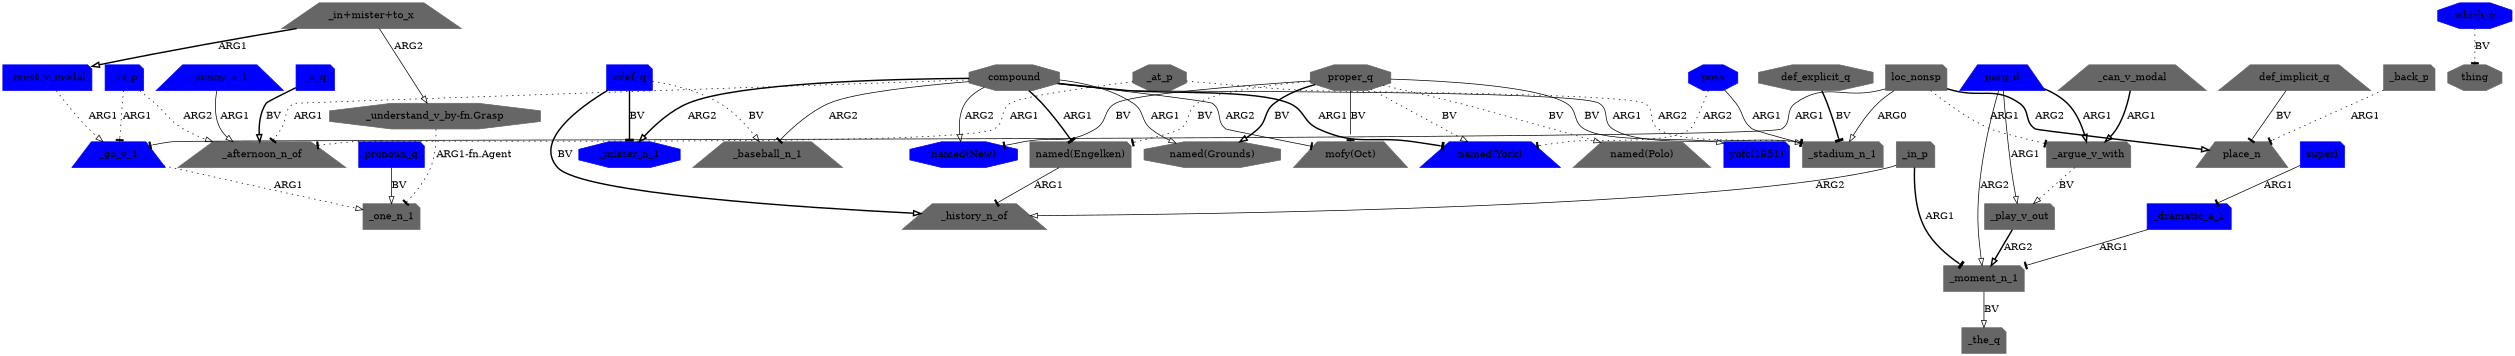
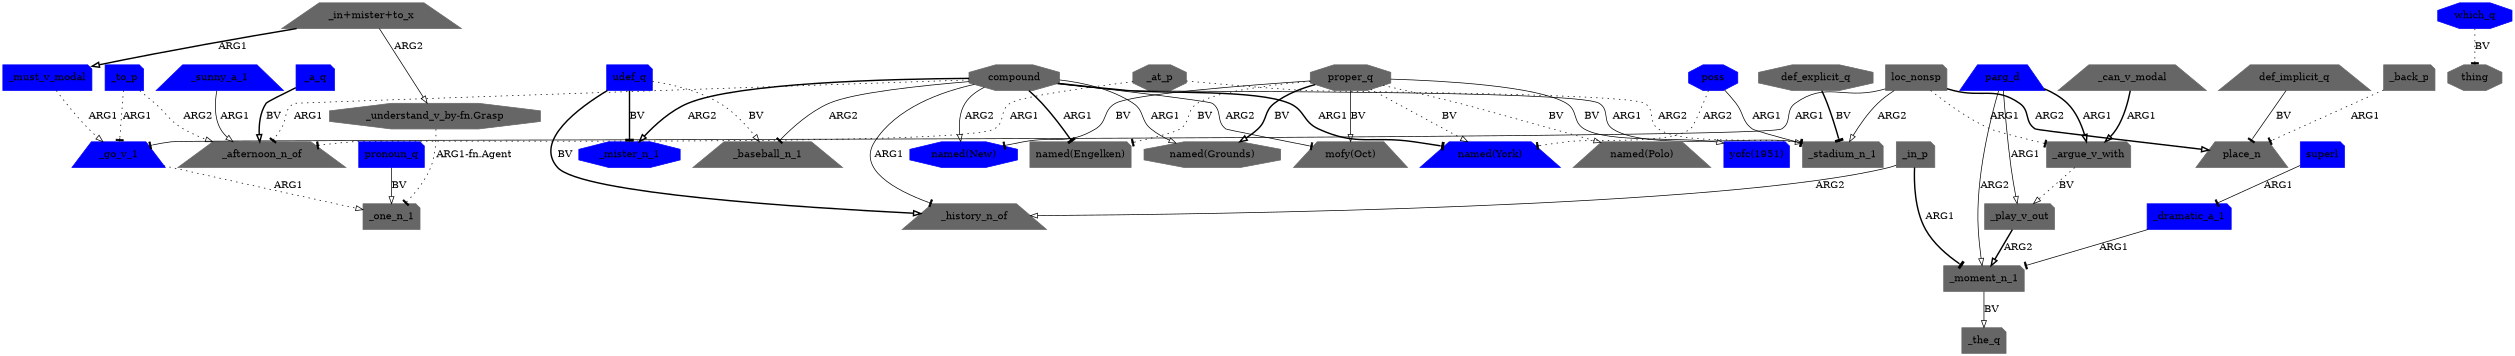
edge "proper_q" -> "mofy(Oct)": arrowhead tee -> onormal
edge "loc_nonsp" -> "_stadium_n_1": label "ARG0" -> "ARG2"
edge "named(Engelken)" -> "_history_n_of": now "compound" -> "_history_n_of"
